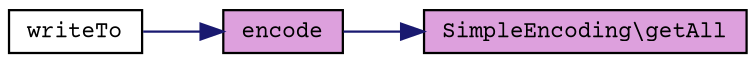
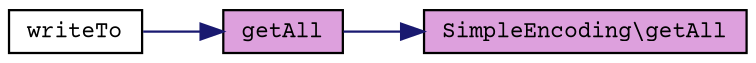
node "encode": label "encode" -> "getAll"
